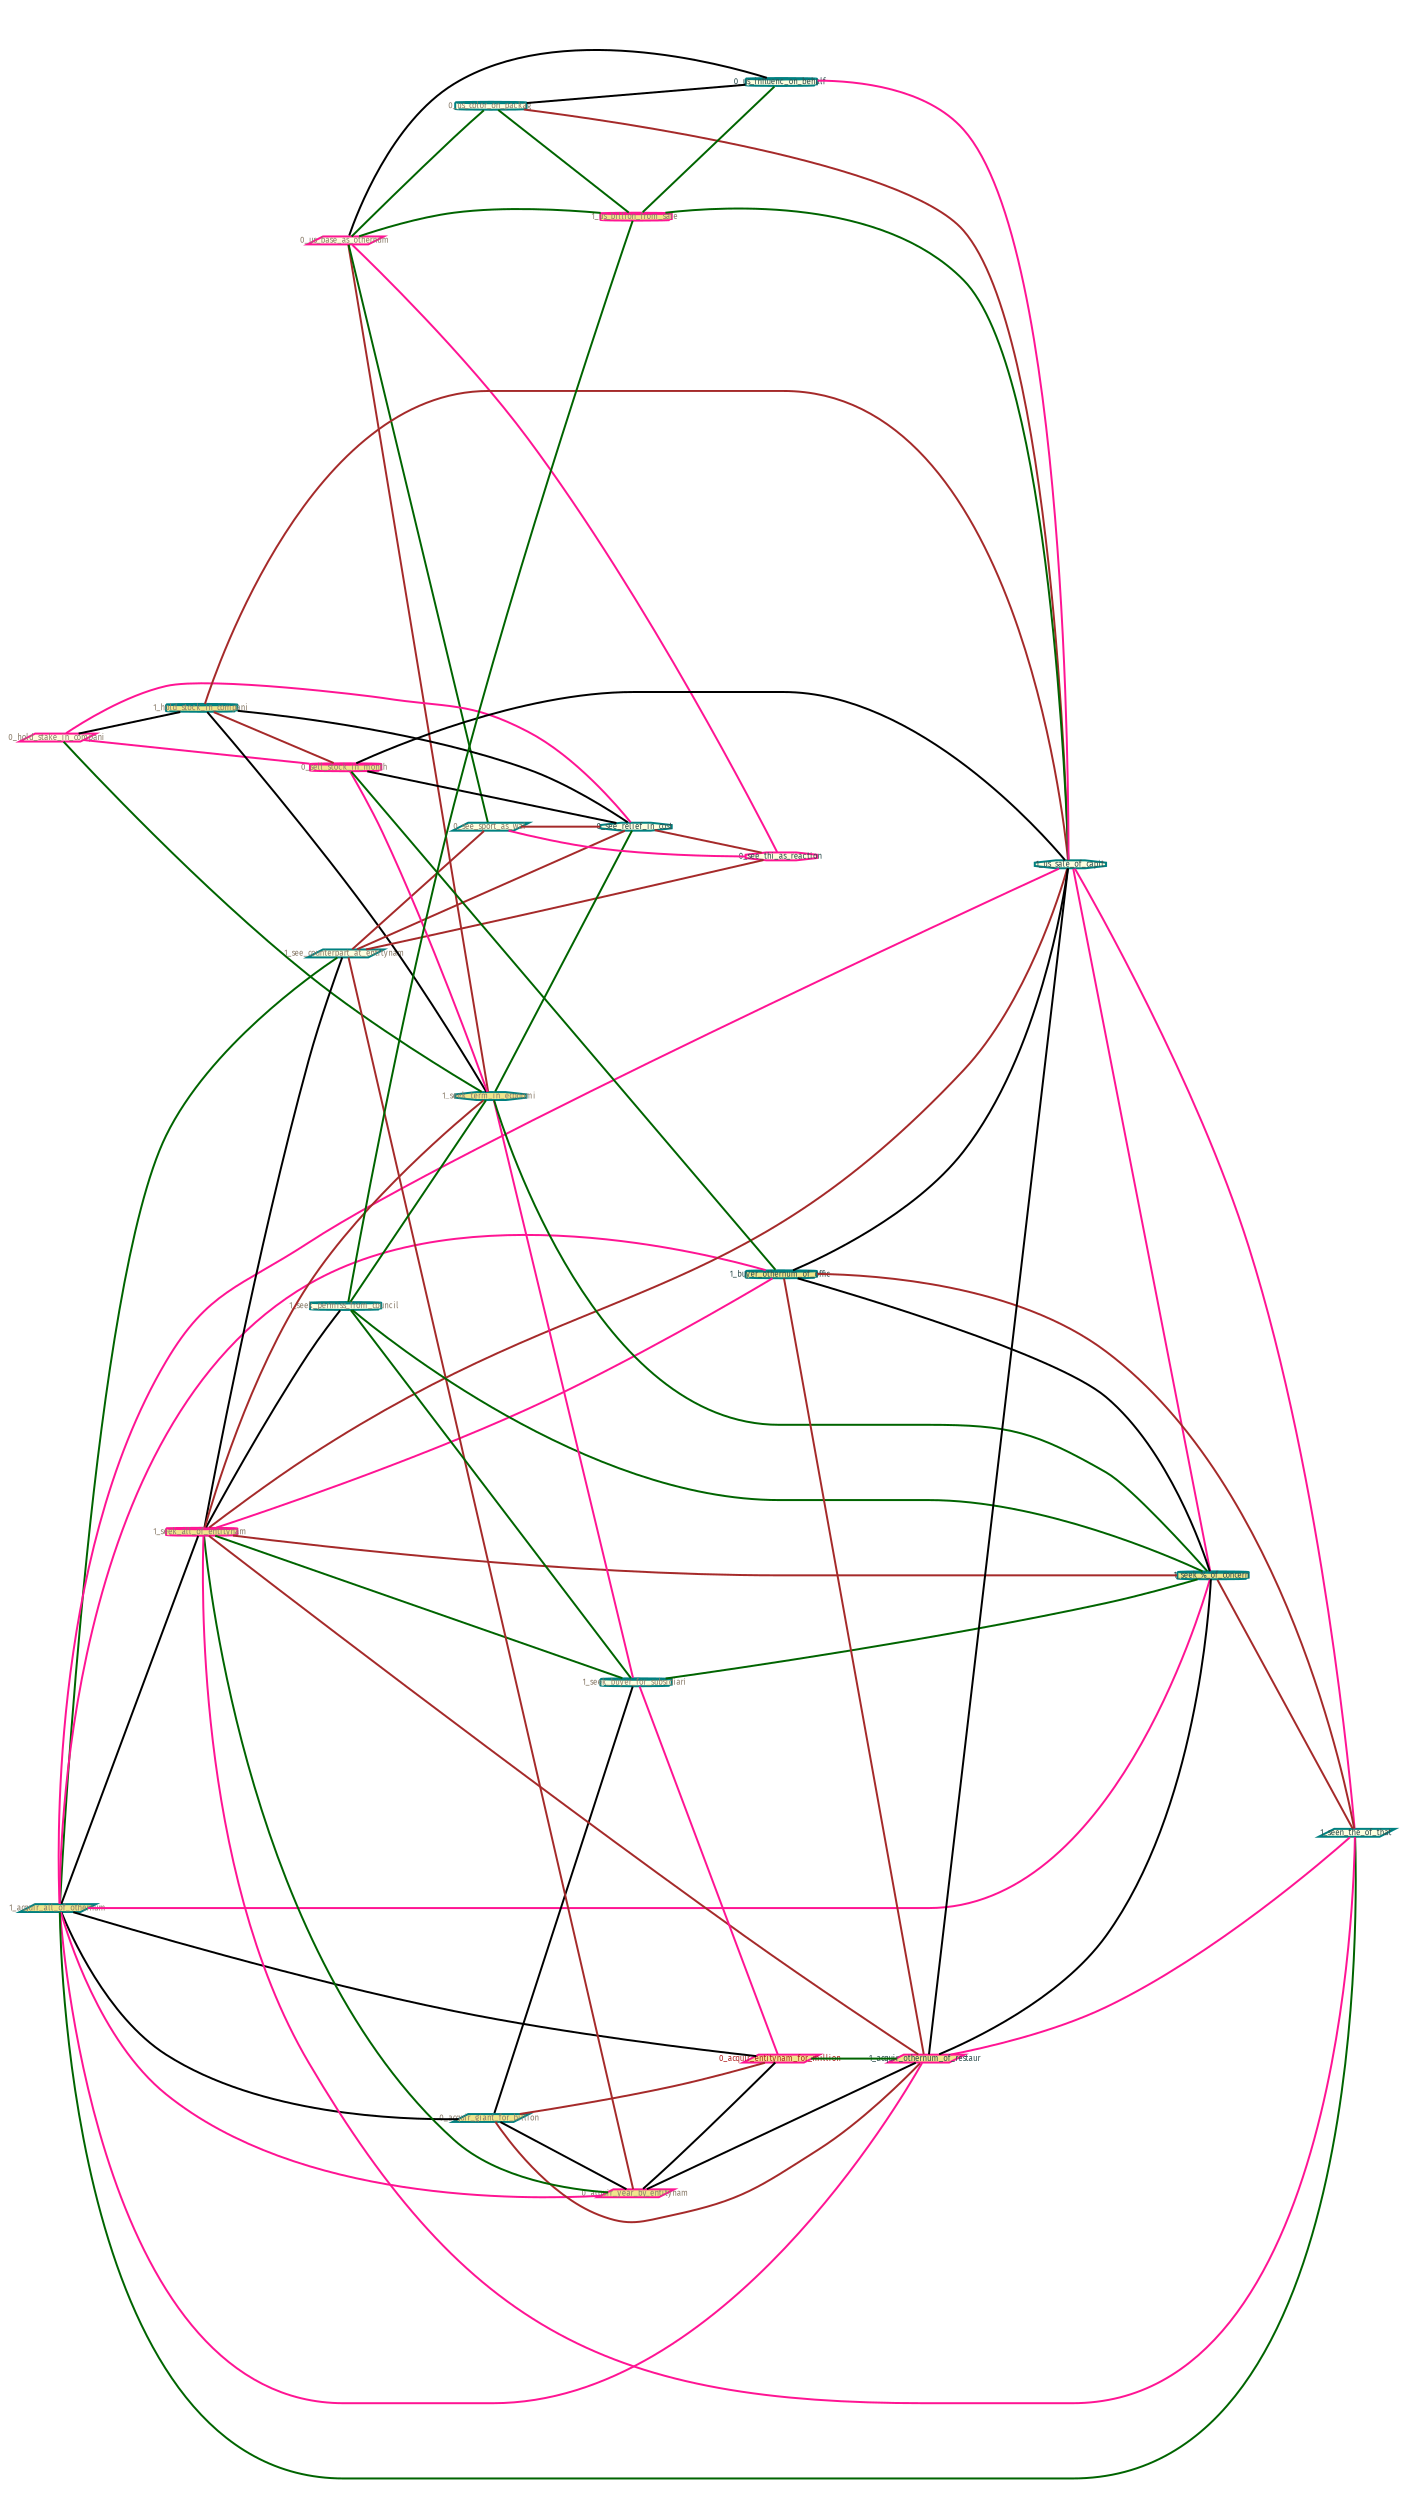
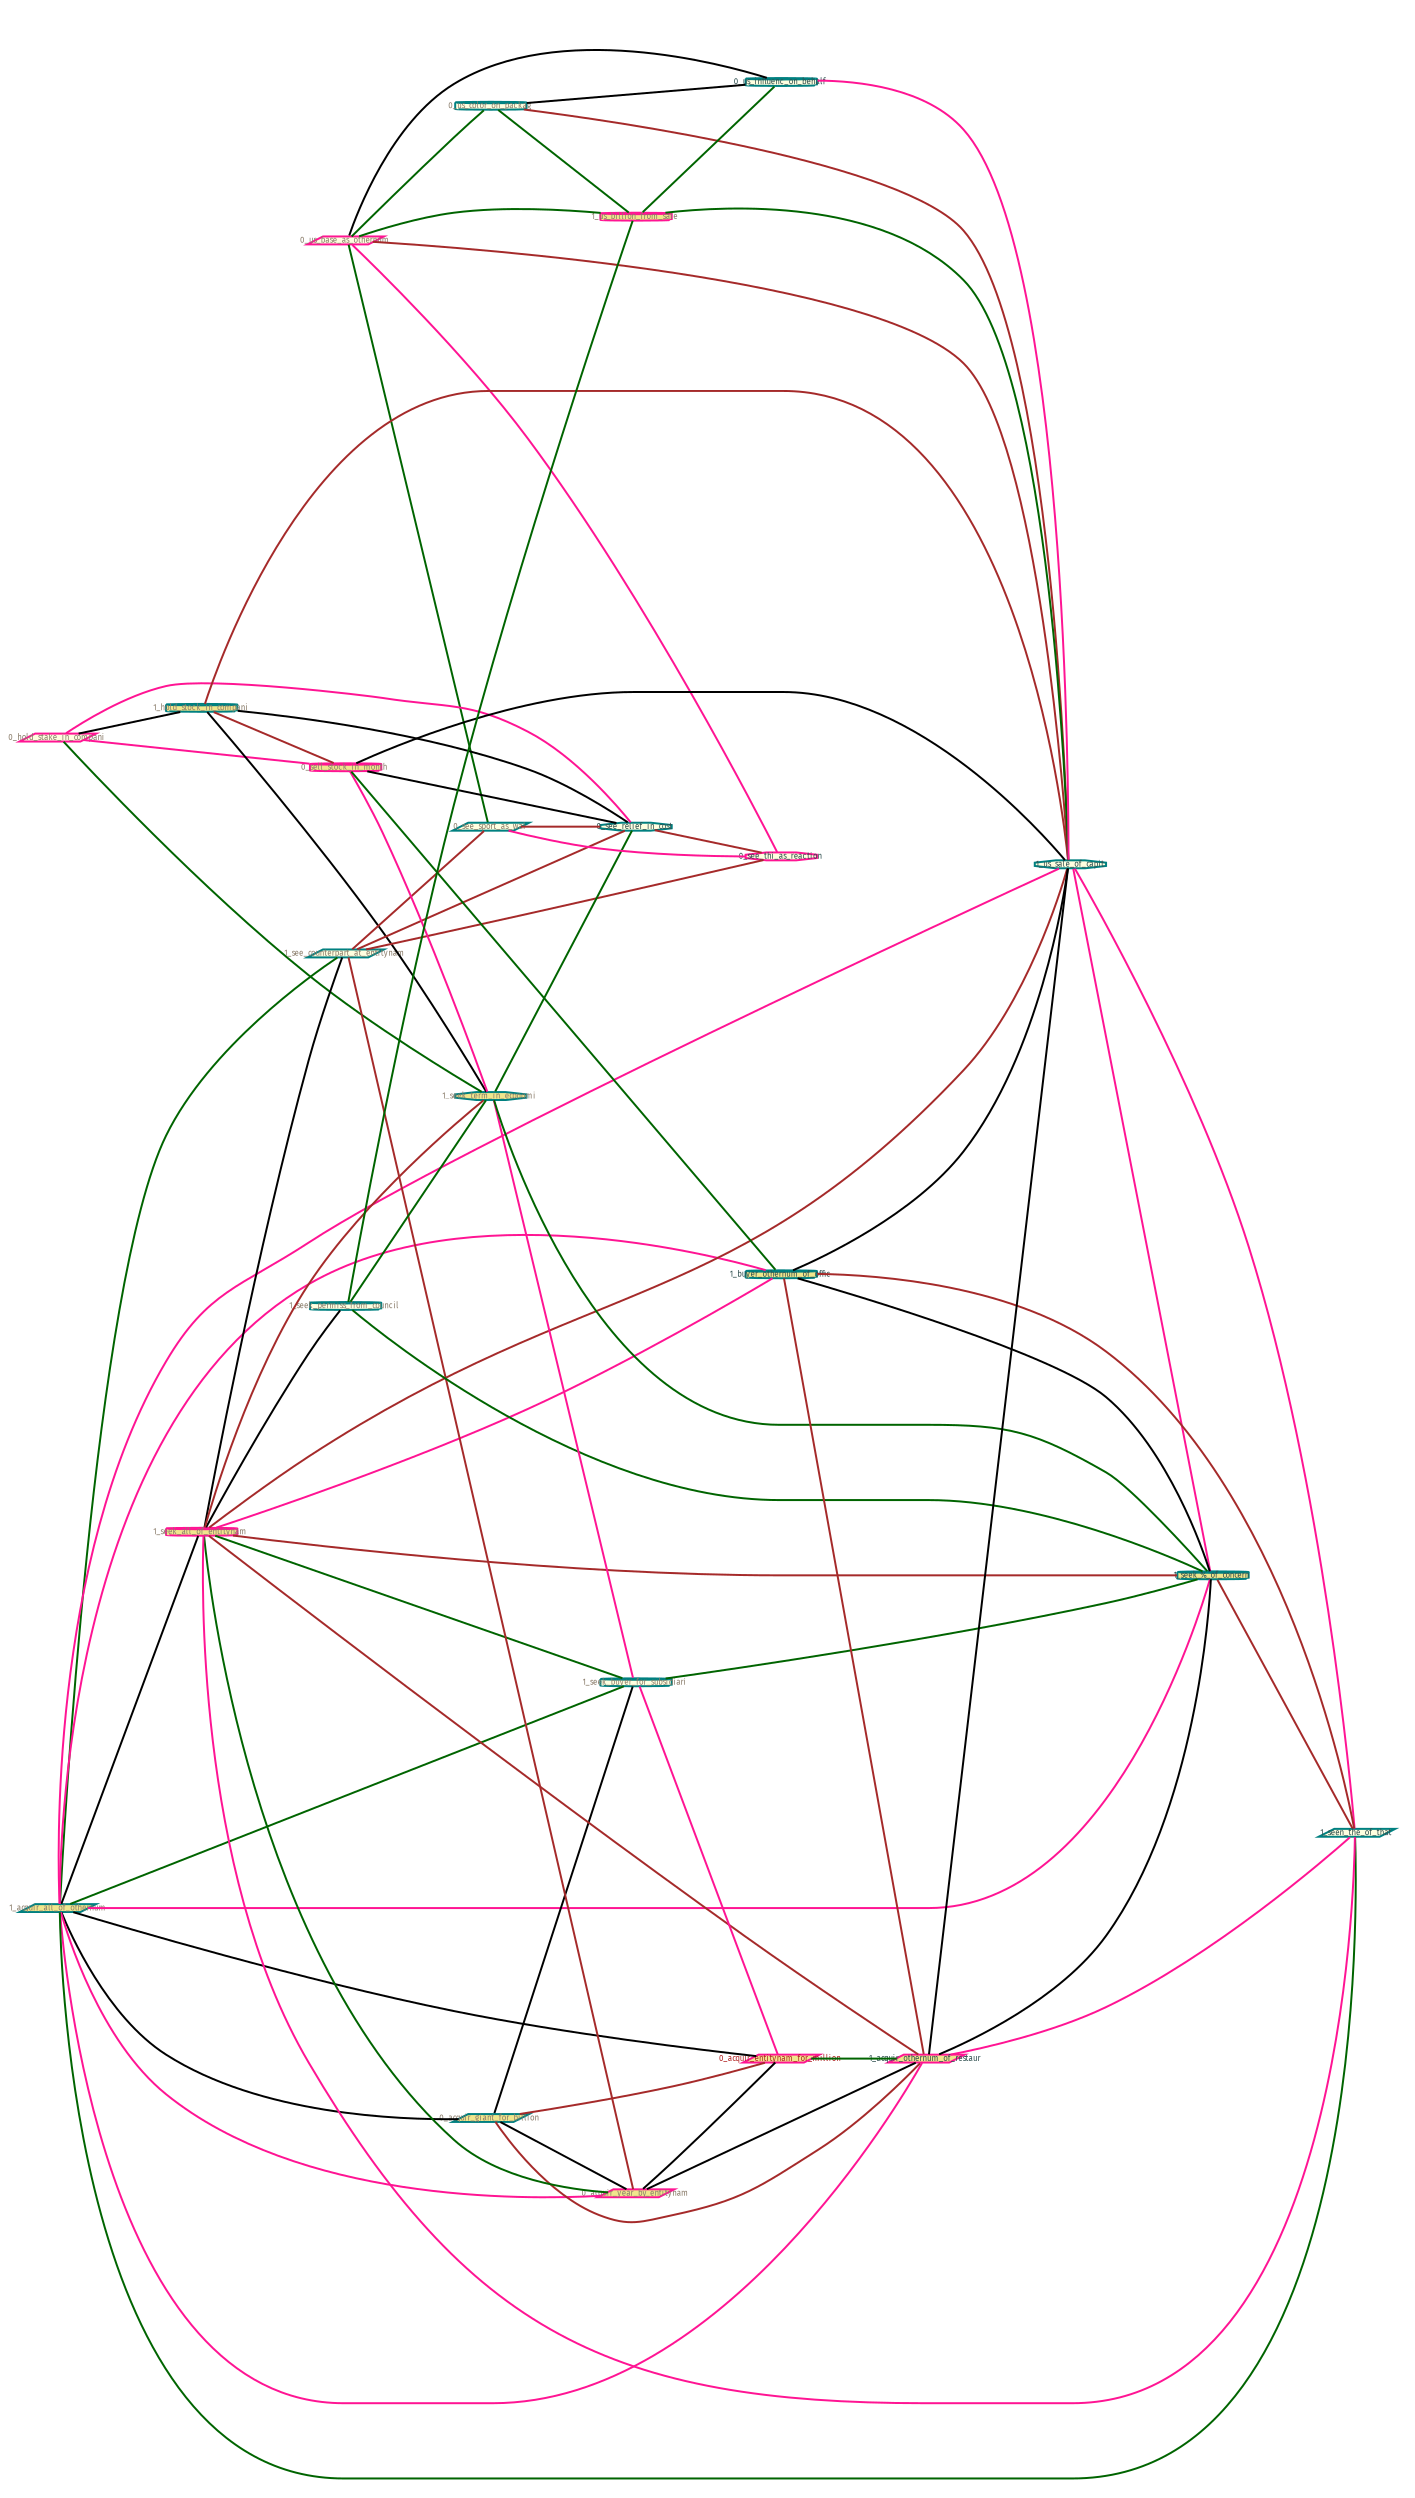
edge "0_us_base_as_othernum" -- "1_seek_term_in_economi": now "0_us_base_as_othernum" -- "1_us_sale_of_capit"
edge "1_seek_permiss_from_council" -- "1_seek_buyer_for_subsidiari": now "1_acquir_all_of_othernum" -- "1_seek_buyer_for_subsidiari"
